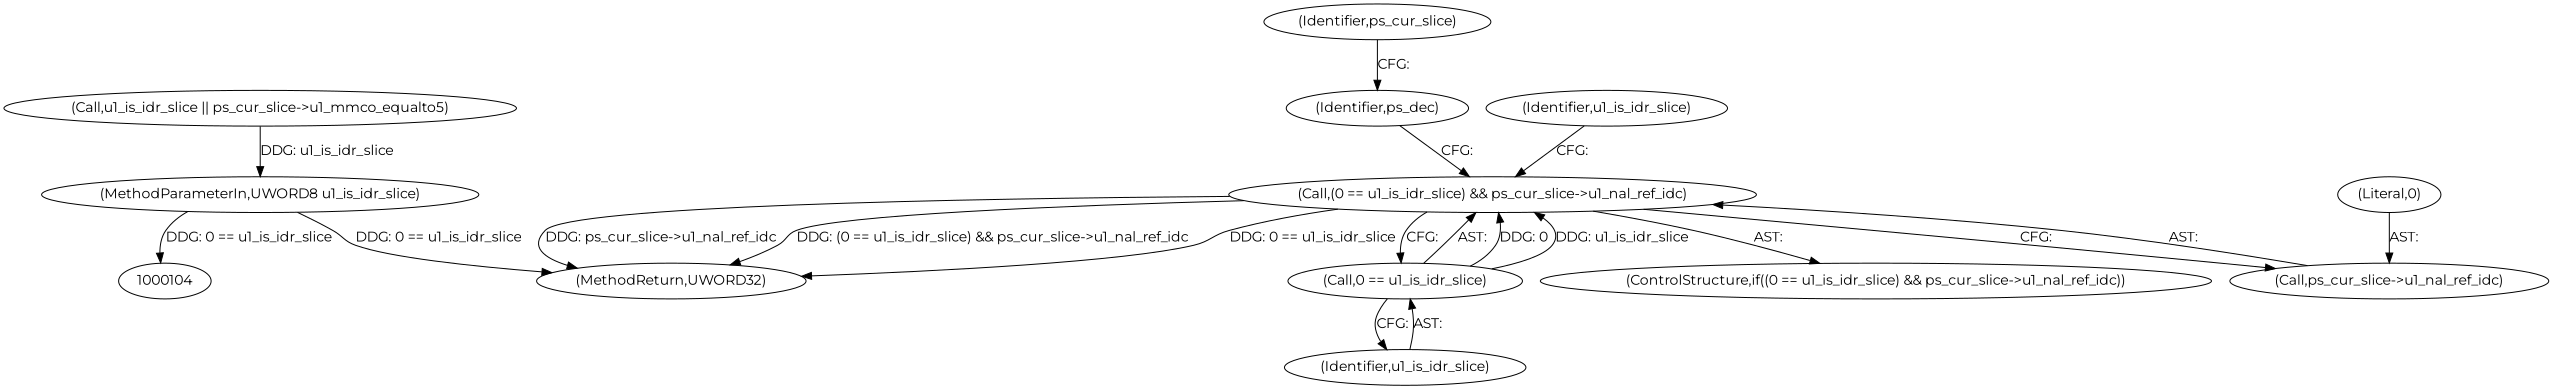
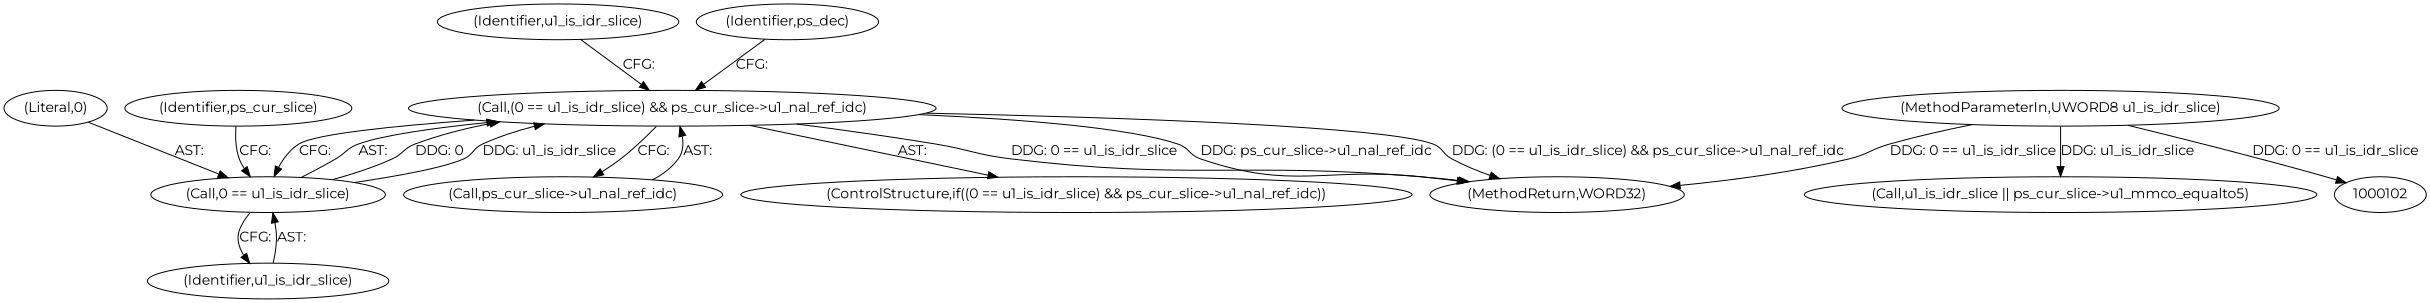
edge "(Identifier,ps_cur_slice)" -> "(Identifier,ps_dec)": now "(Identifier,ps_cur_slice)" -> "(Call,0 == u1_is_idr_slice)"
edge "(Call,u1_is_idr_slice || ps_cur_slice->u1_mmco_equalto5)" -> "(MethodParameterIn,UWORD8 u1_is_idr_slice)": reversed
edge "(Literal,0)" -> "(Call,ps_cur_slice->u1_nal_ref_idc)": now "(Literal,0)" -> "(Call,0 == u1_is_idr_slice)"
node "1000104": label "1000104" -> "1000102"
node "(MethodReturn,UWORD32)": label "(MethodReturn,UWORD32)" -> "(MethodReturn,WORD32)"
